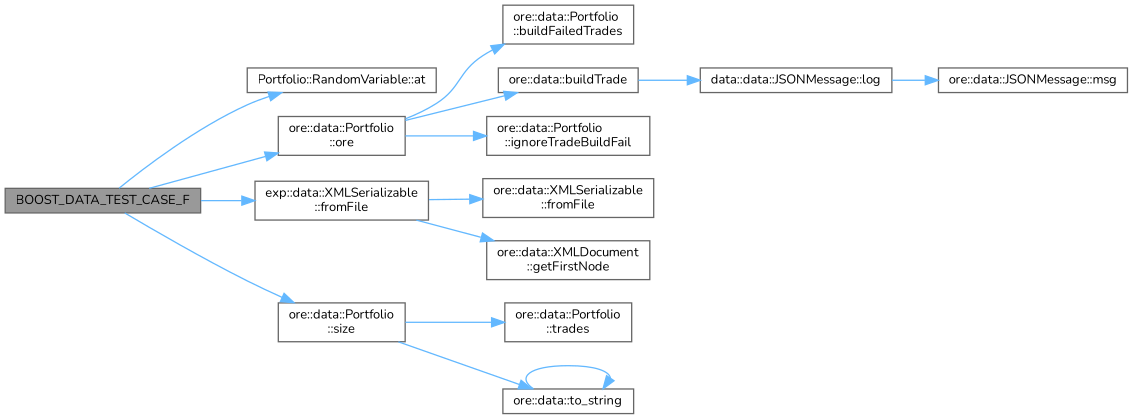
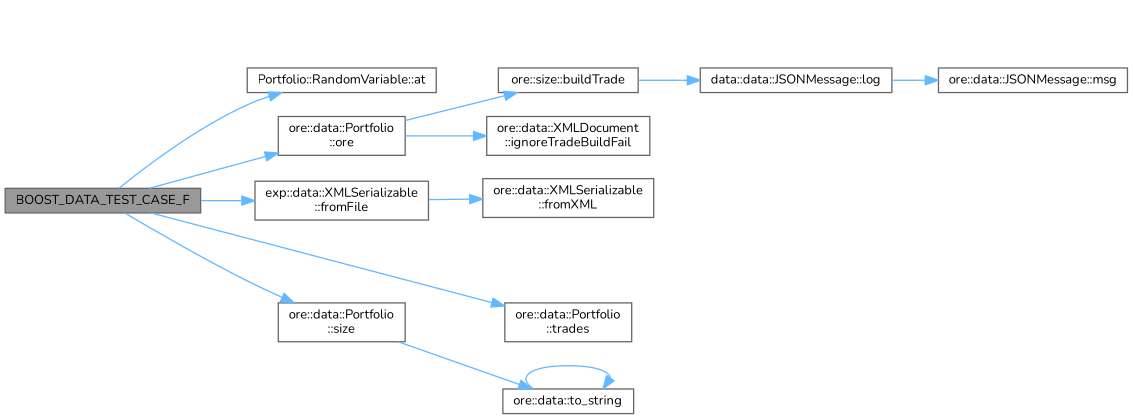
node "ore::data::Portfolio ::buildFailedTrades": removed
node "ore::data::buildTrade": label "ore::data::buildTrade" -> "ore::size::buildTrade"
node "ore::data::Portfolio ::ignoreTradeBuildFail": label "ore::data::Portfolio ::ignoreTradeBuildFail" -> "ore::data::XMLDocument ::ignoreTradeBuildFail"
node "ore::data::XMLSerializable ::fromFile": label "ore::data::XMLSerializable ::fromFile" -> "ore::data::XMLSerializable ::fromXML"
node "ore::data::XMLDocument ::getFirstNode": removed
edge "ore::data::Portfolio ::size" -> "ore::data::Portfolio ::trades": now "BOOST_DATA_TEST_CASE_F" -> "ore::data::Portfolio ::trades"
